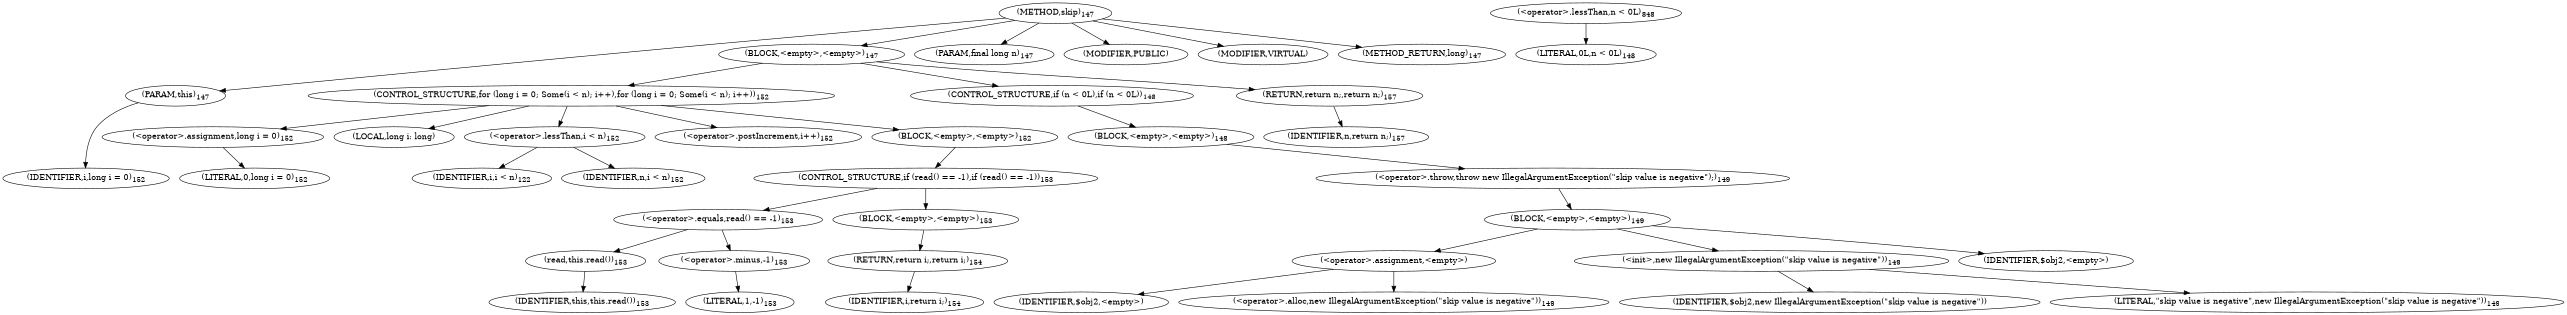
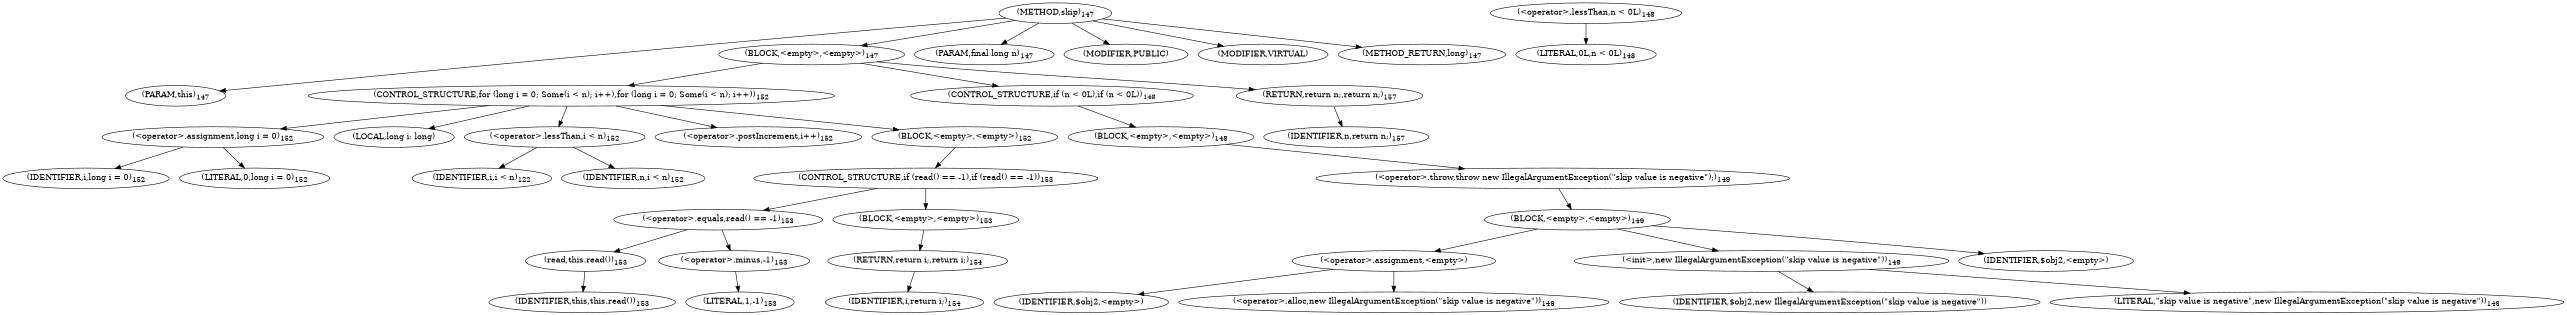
node "(<operator>.lessThan,n < 0L)": text "848" -> "148"
edge "(PARAM,this)" -> "(IDENTIFIER,i,long i = 0)": now "(<operator>.assignment,long i = 0)" -> "(IDENTIFIER,i,long i = 0)"
